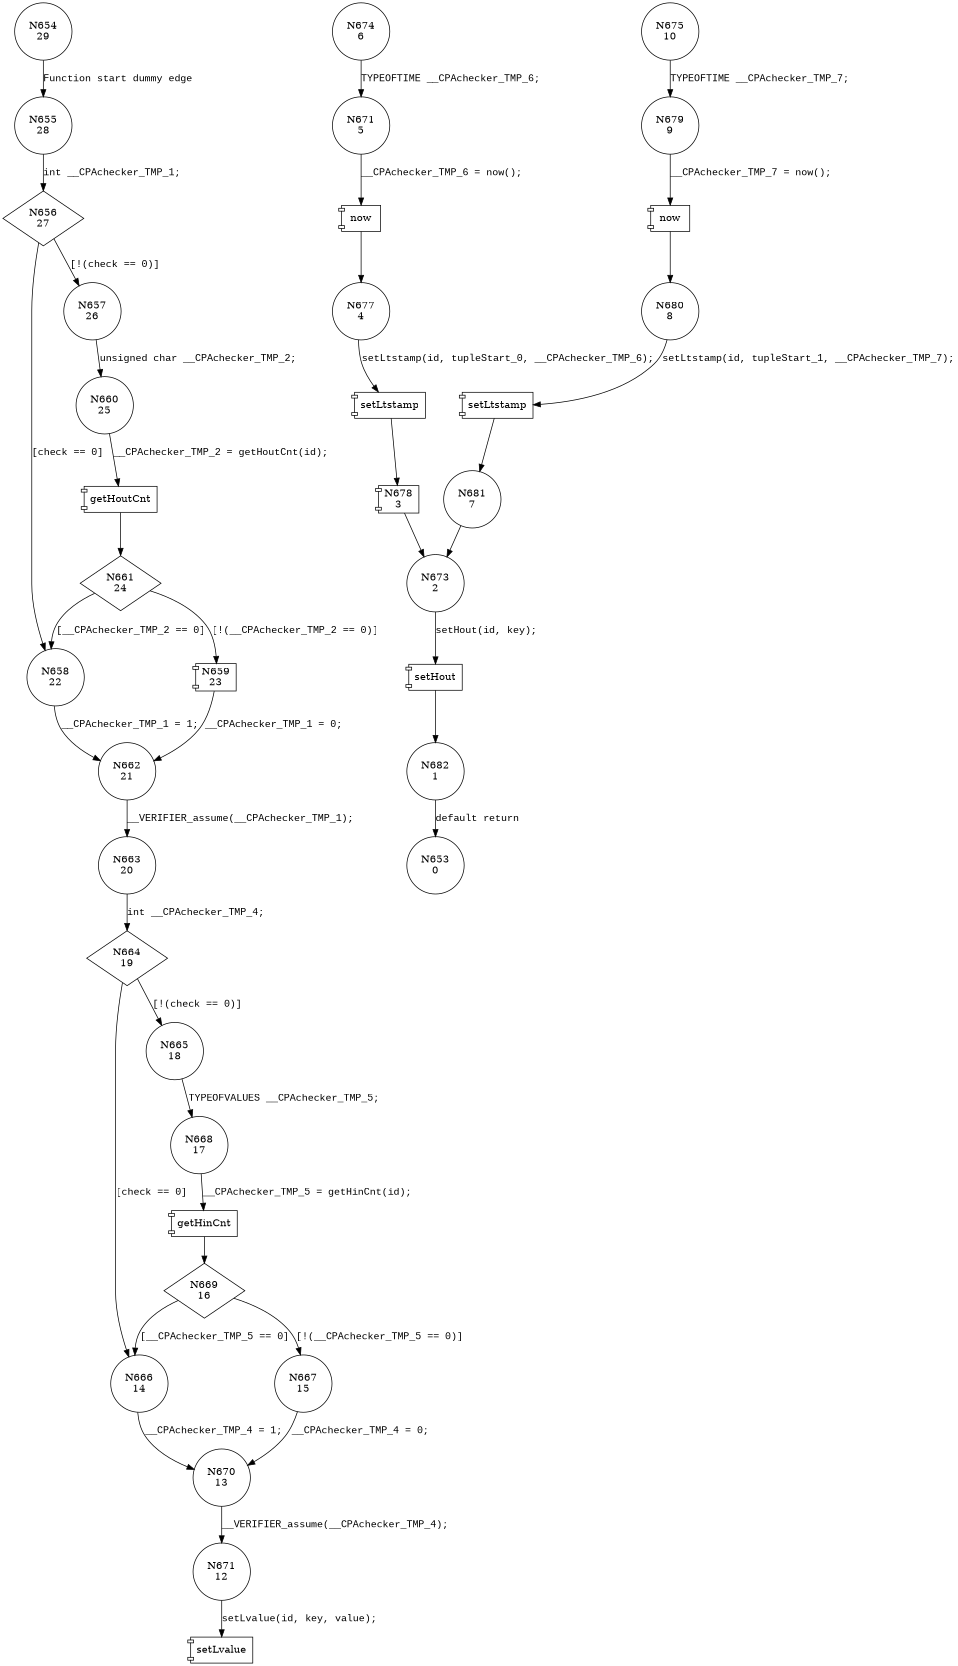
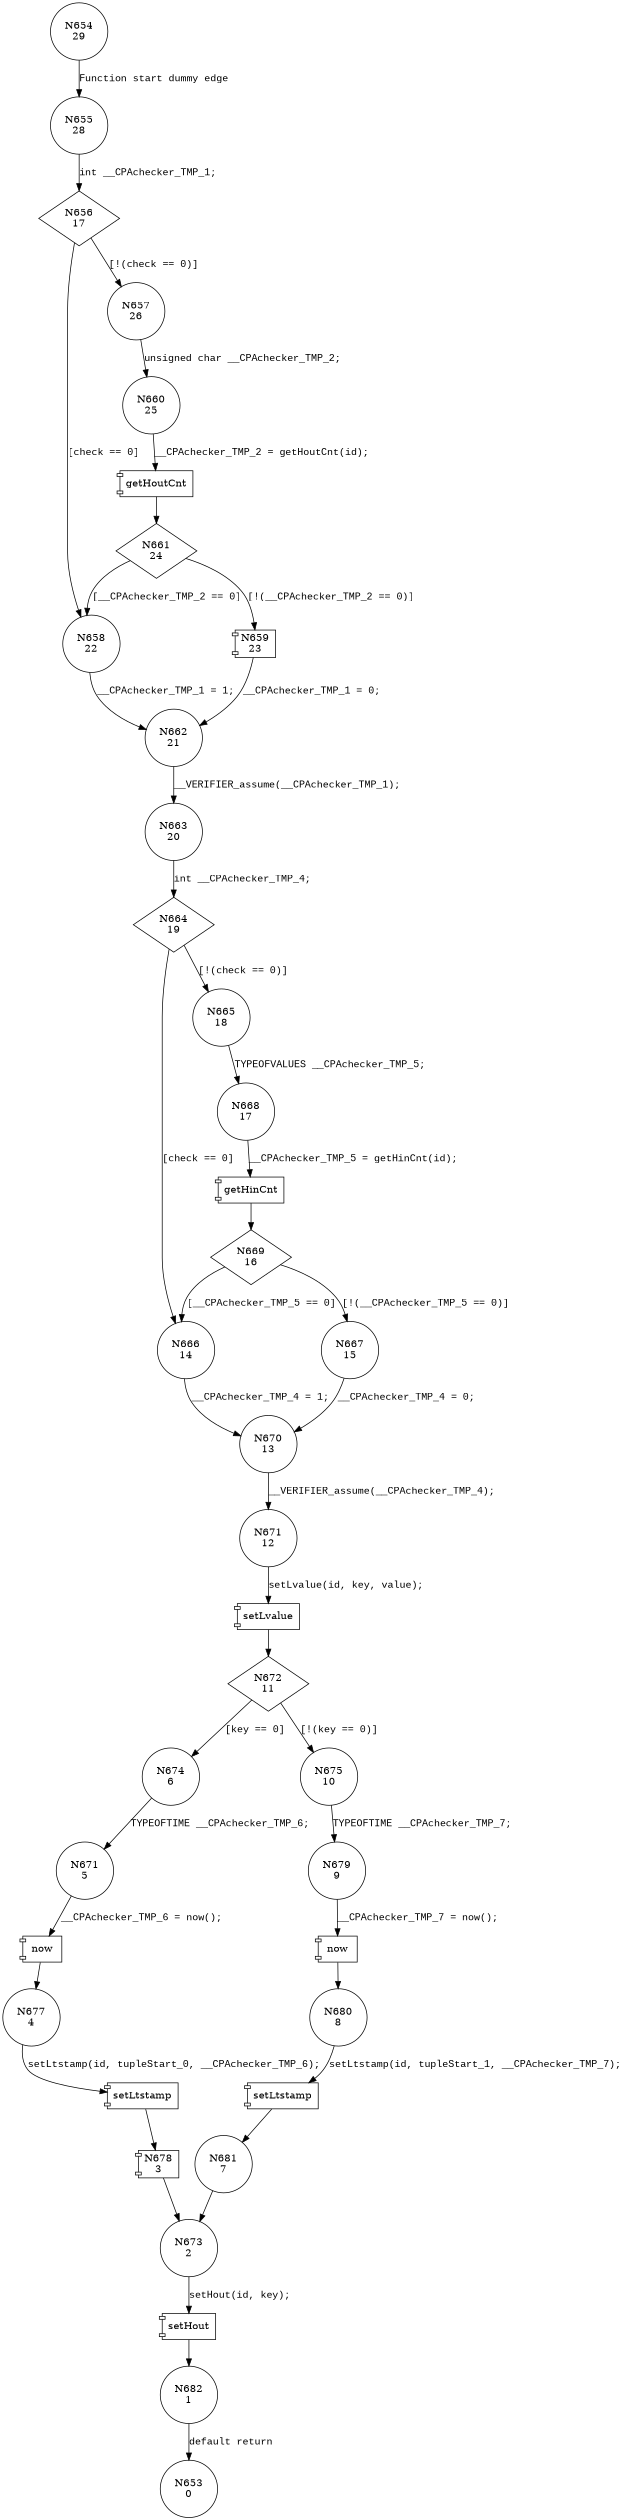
node "N656 27": label "N656 27" -> "N656 17"
node "N672 11": added
